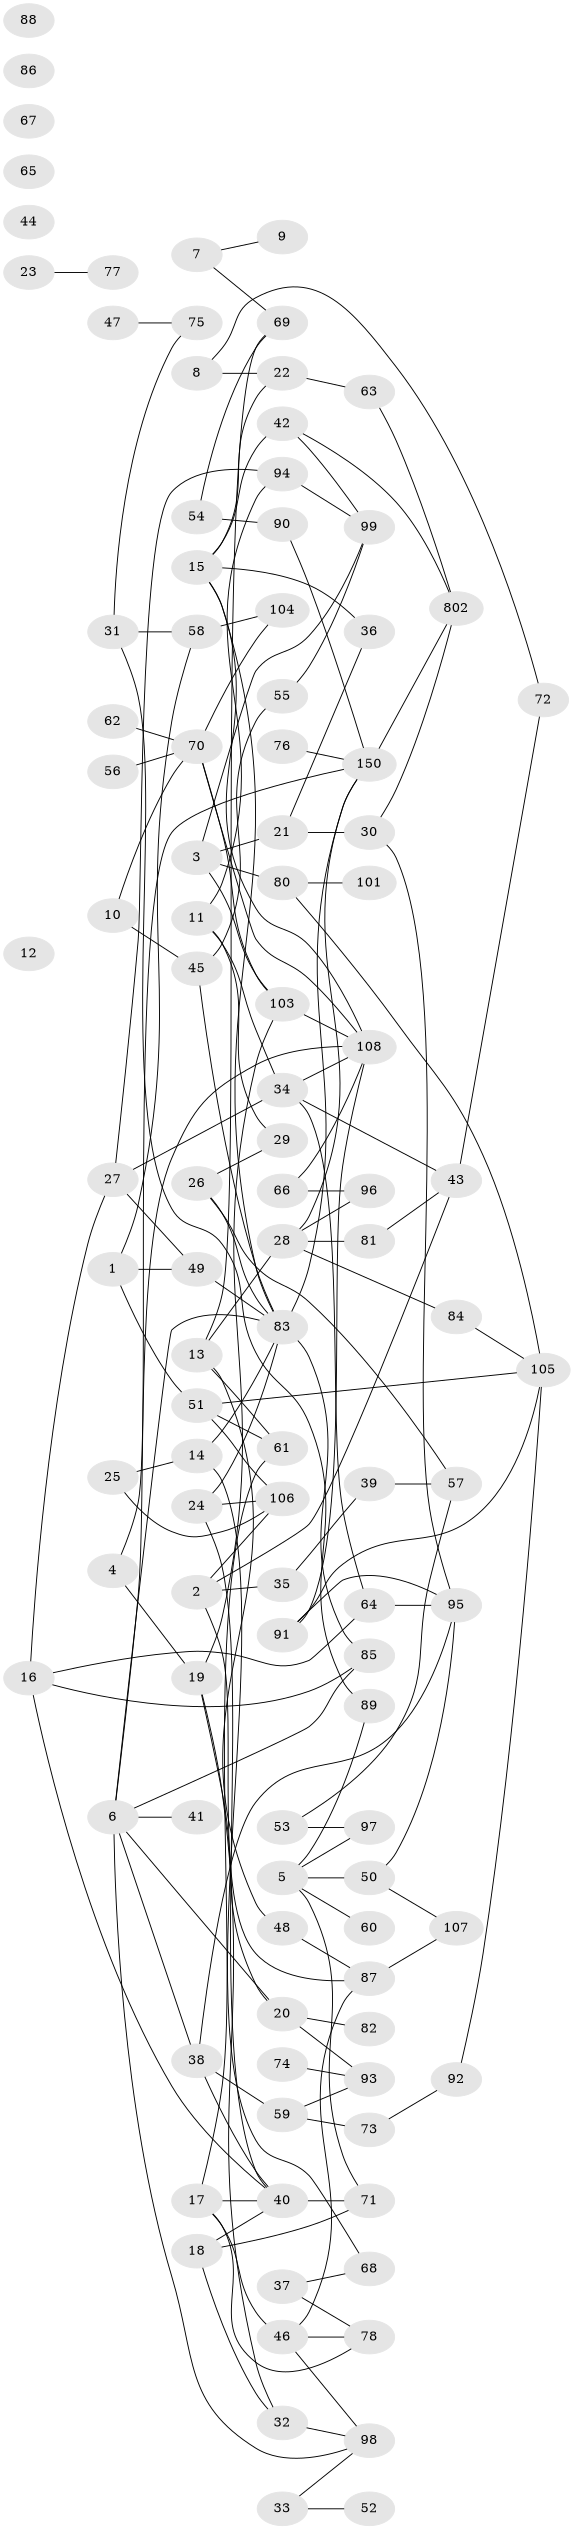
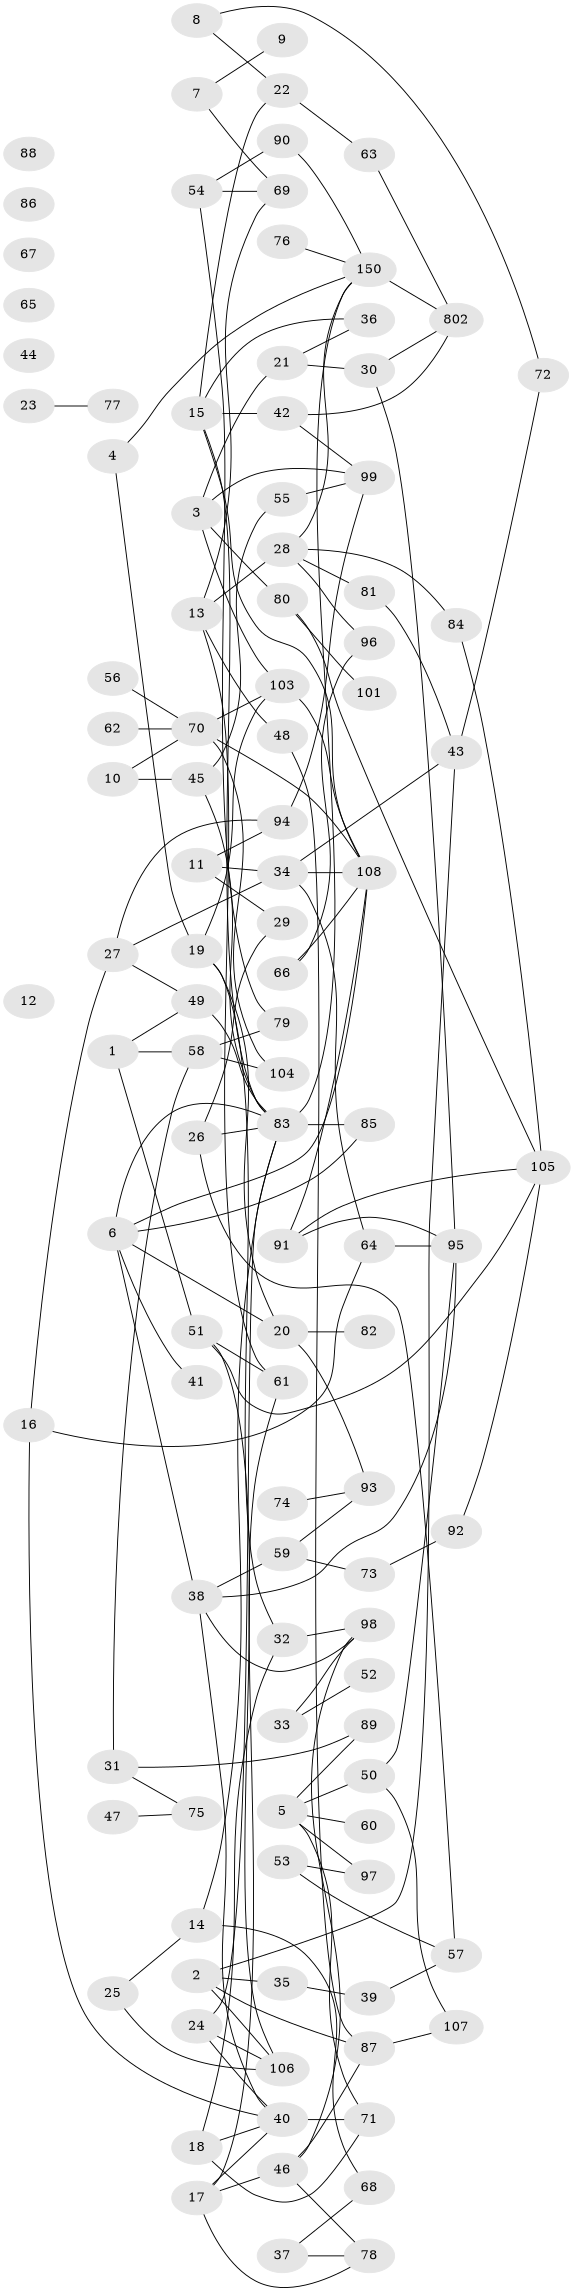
node "79": added
edge "85" -- "16": removed
edge "6" -- "98": now "38" -- "98"
